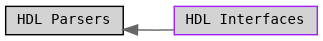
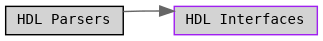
edge "HDL Interfaces" -> "HDL Parsers": reversed
